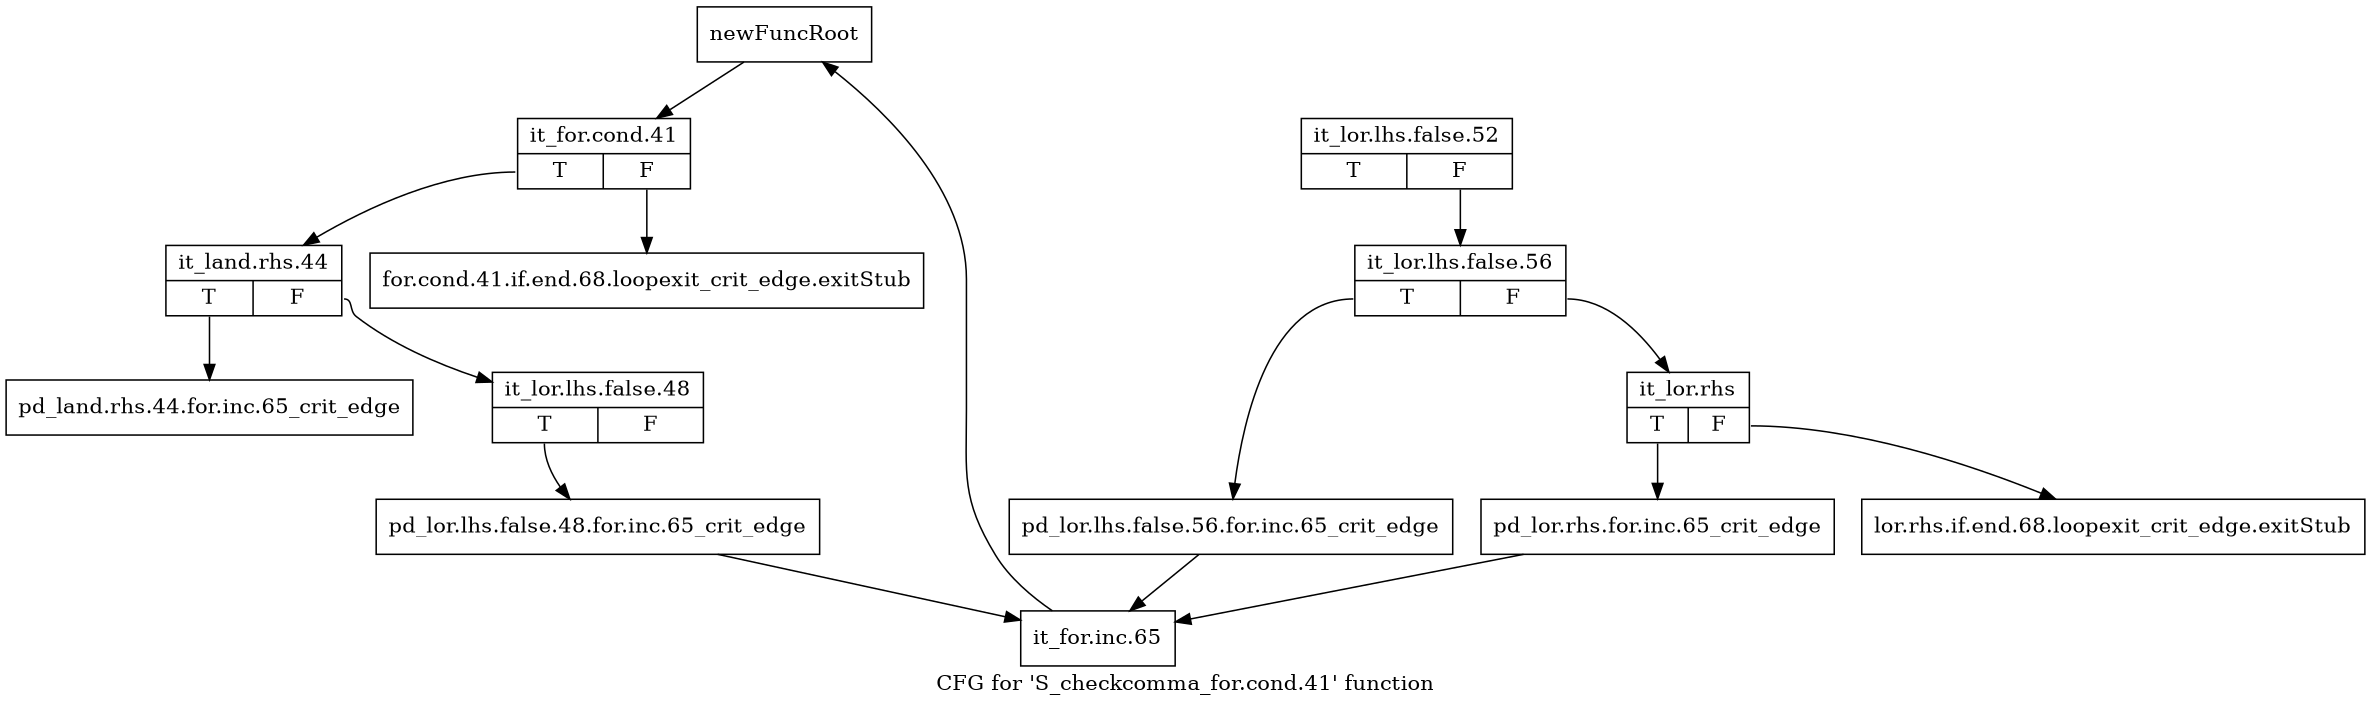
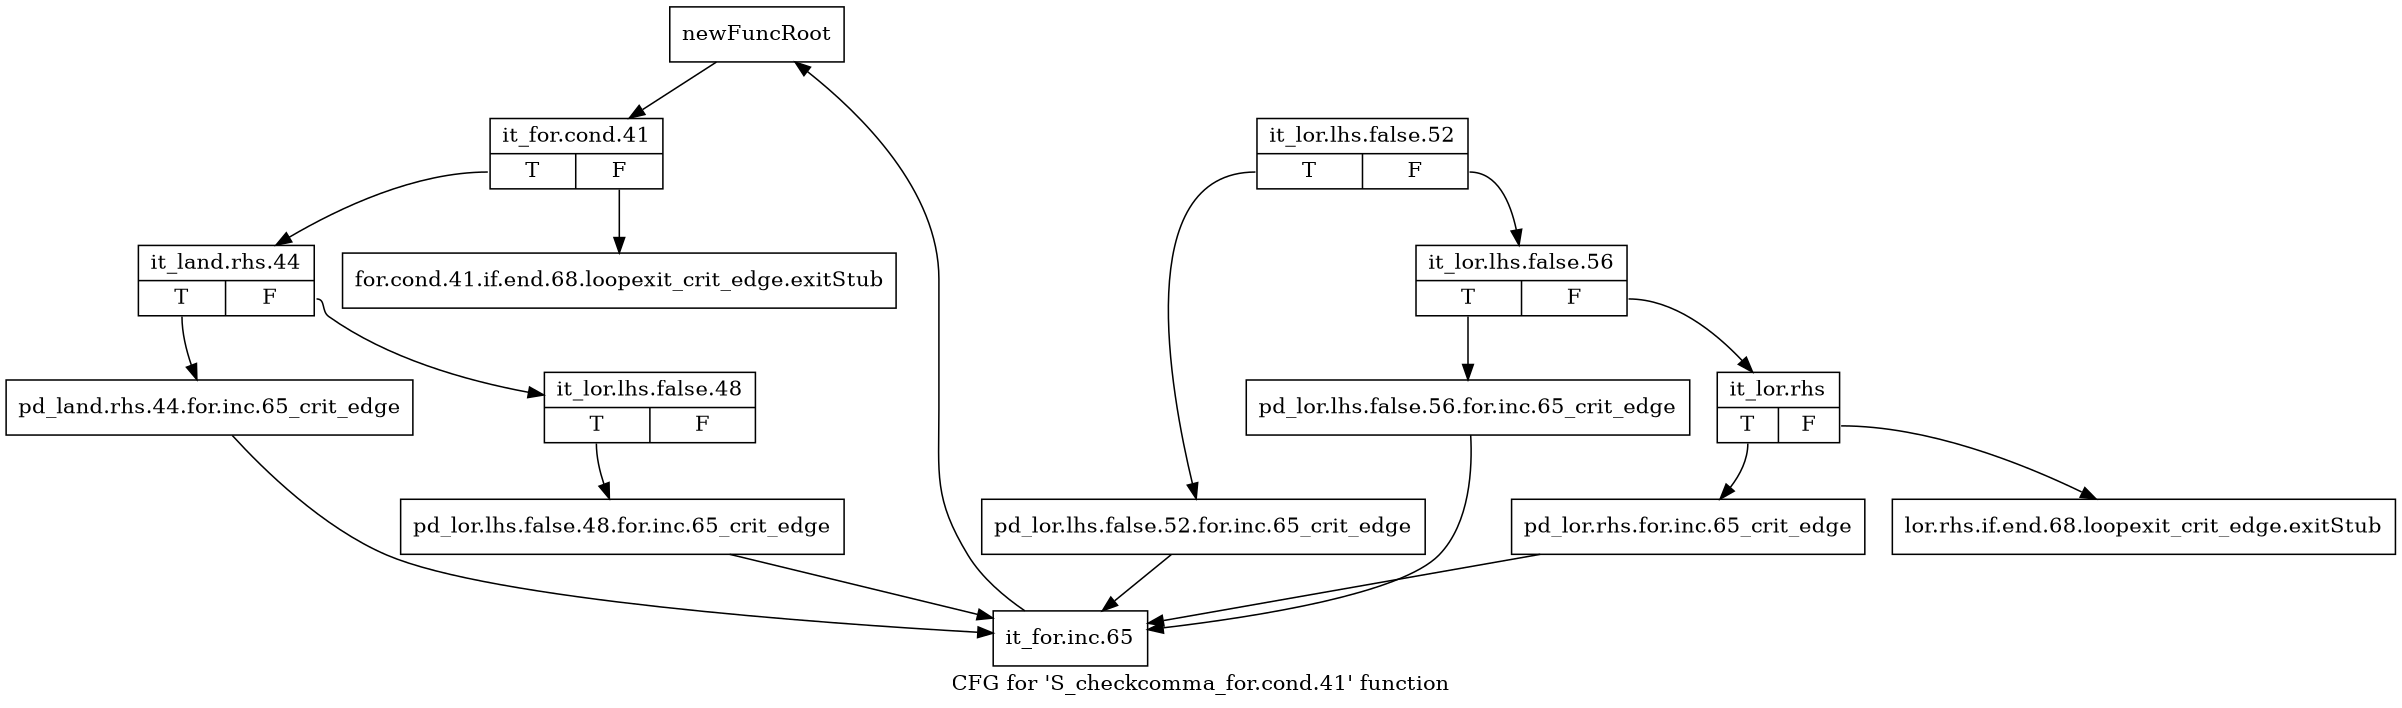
node "pd_lor.lhs.false.52.for.inc.65_crit_edge": added
edge "pd_land.rhs.44.for.inc.65_crit_edge" -> "it_for.inc.65": added
